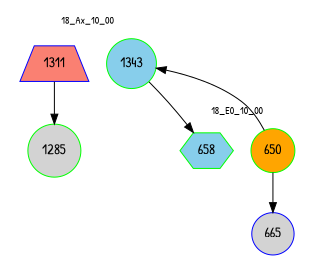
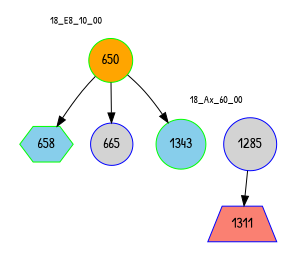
cluster "18_Ax_10_00": label "18_Ax_10_00" -> "18_Ax_60_00"
edge "1311" -> "1285": reversed
cluster "18_E0_10_00": label "18_E0_10_00" -> "18_E8_10_00"
edge "1343" -> "658": now "650" -> "658"
node "1285": color green -> blue
